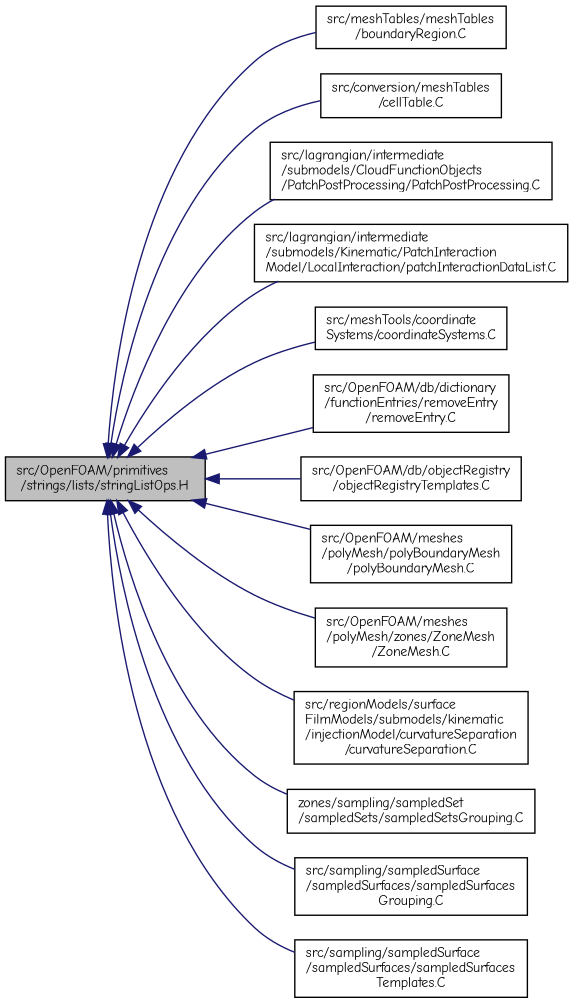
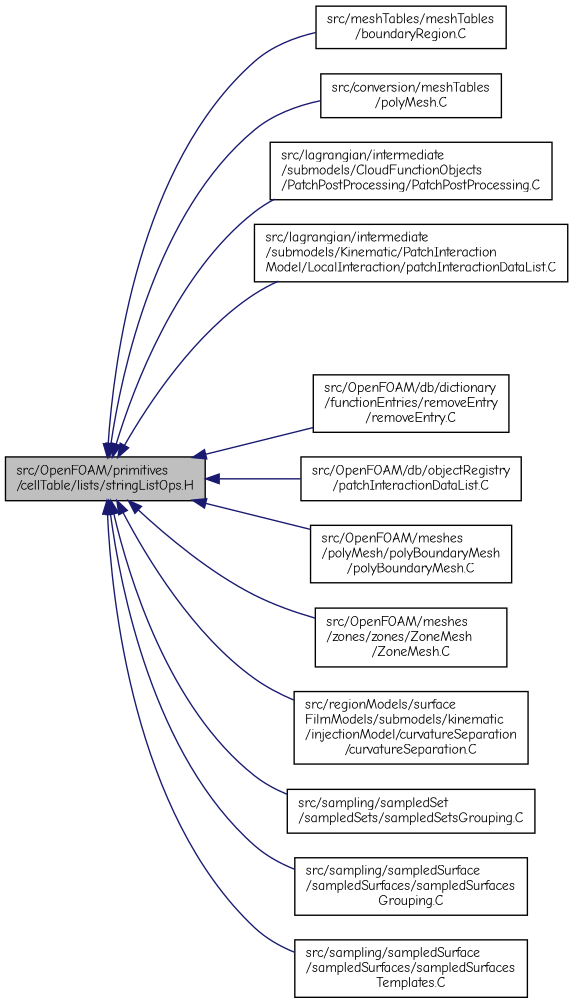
node "src/conversion/meshTables /cellTable.C": label "src/conversion/meshTables /cellTable.C" -> "src/conversion/meshTables /polyMesh.C"
node "src/meshTools/coordinate Systems/coordinateSystems.C": removed
node "src/OpenFOAM/primitives /strings/lists/stringListOps.H": label "src/OpenFOAM/primitives /strings/lists/stringListOps.H" -> "src/OpenFOAM/primitives /cellTable/lists/stringListOps.H"
node "src/OpenFOAM/db/objectRegistry /objectRegistryTemplates.C": label "src/OpenFOAM/db/objectRegistry /objectRegistryTemplates.C" -> "src/OpenFOAM/db/objectRegistry /patchInteractionDataList.C"
node "src/OpenFOAM/meshes /polyMesh/zones/ZoneMesh /ZoneMesh.C": label "src/OpenFOAM/meshes /polyMesh/zones/ZoneMesh /ZoneMesh.C" -> "src/OpenFOAM/meshes /zones/zones/ZoneMesh /ZoneMesh.C"
node "zones/sampling/sampledSet /sampledSets/sampledSetsGrouping.C": label "zones/sampling/sampledSet /sampledSets/sampledSetsGrouping.C" -> "src/sampling/sampledSet /sampledSets/sampledSetsGrouping.C"
